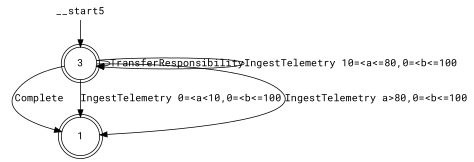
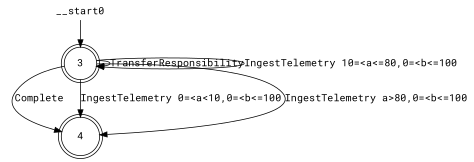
node "__start5": label "__start5" -> "__start0"
node "1": label "1" -> "4"
